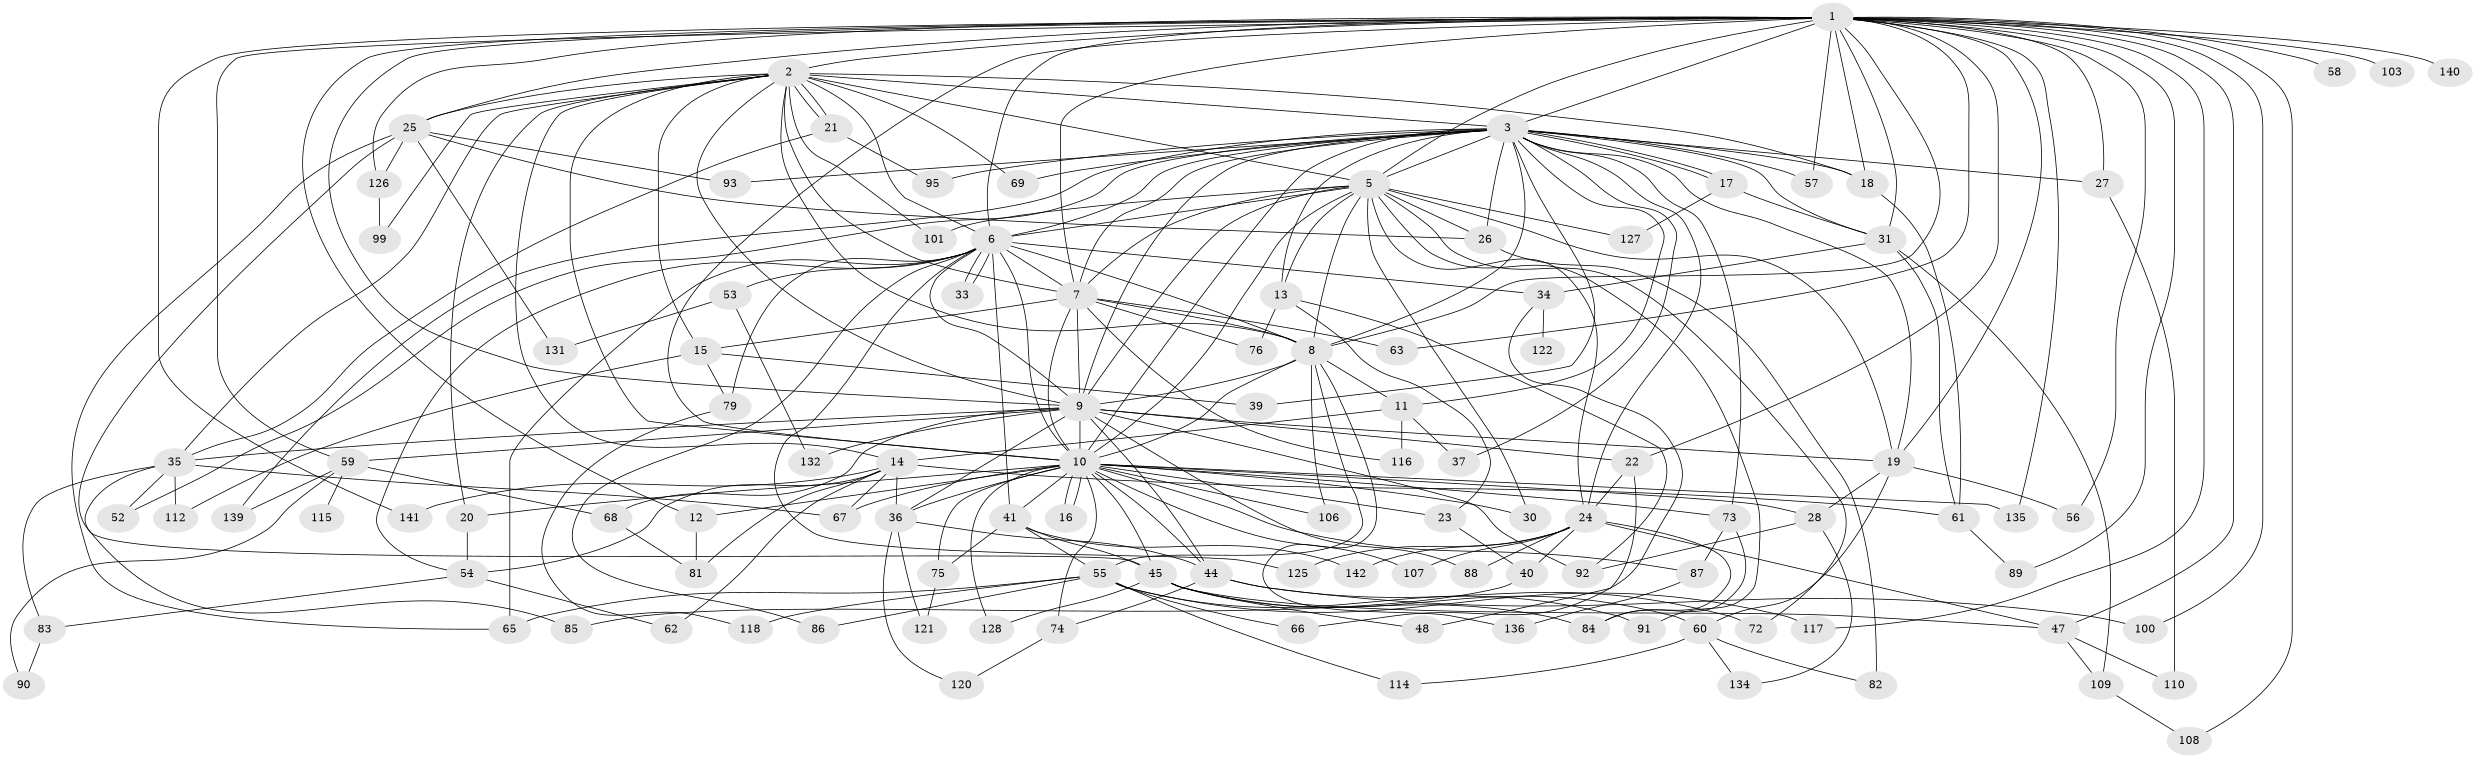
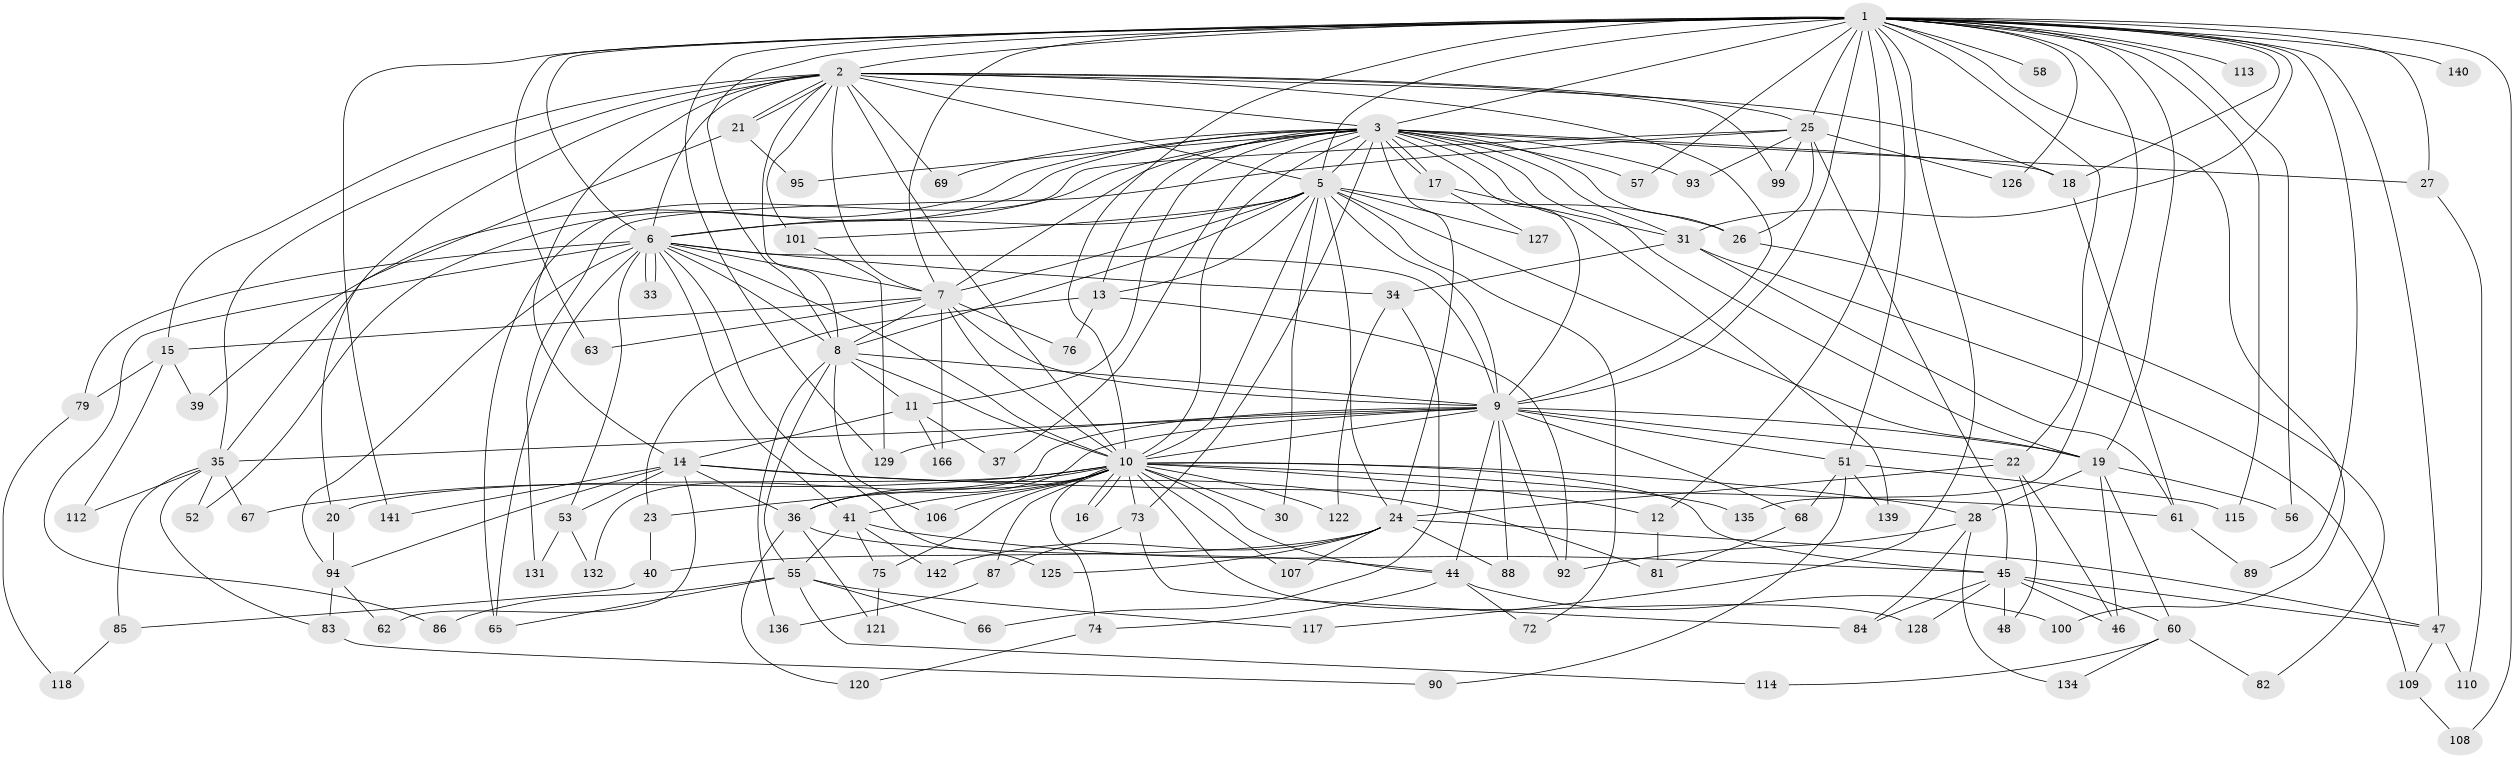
node "103": label "103" -> "113"
edge "1" -- "115": added
edge "126" -- "99": now "25" -- "99"
edge "3" -- "8": removed
node "59": label "59" -> "51"
node "129": added
node "116": label "116" -> "166"
edge "10" -- "122": added
edge "14" -- "67": now "14" -- "53"
node "54": label "54" -> "94"
edge "24" -- "84": now "28" -- "84"
edge "55" -- "118": now "85" -- "118"
node "91": removed
node "46": added
